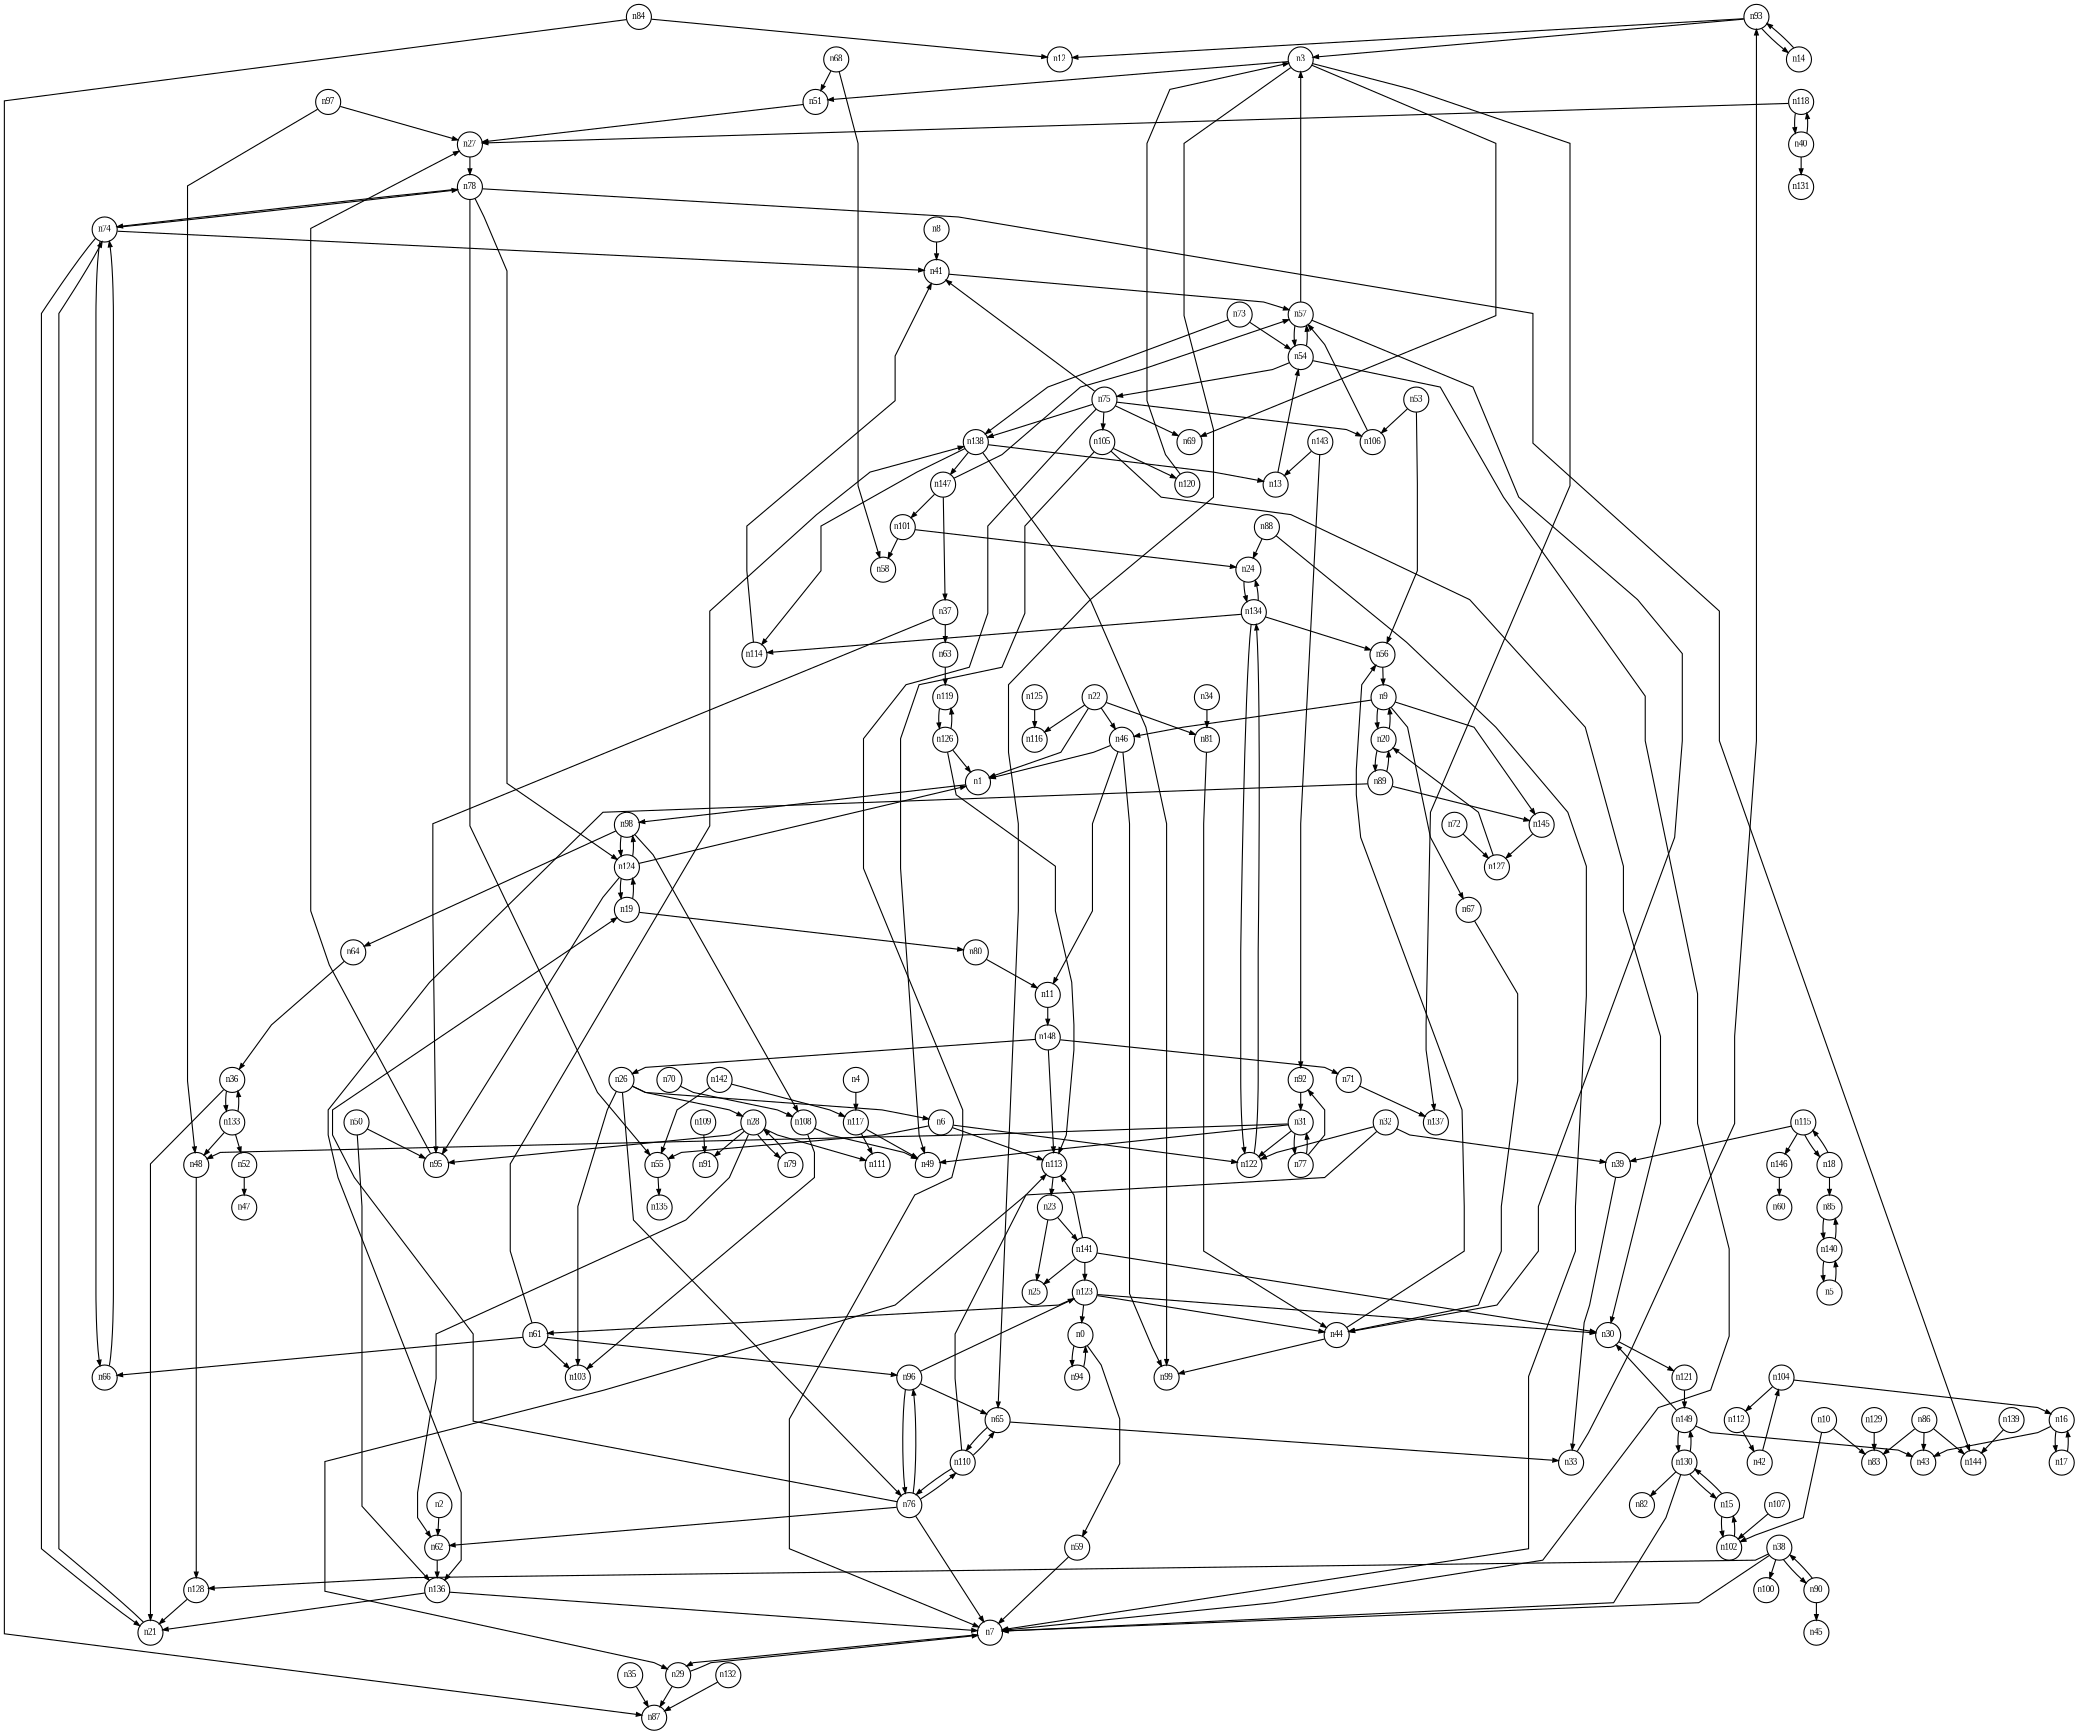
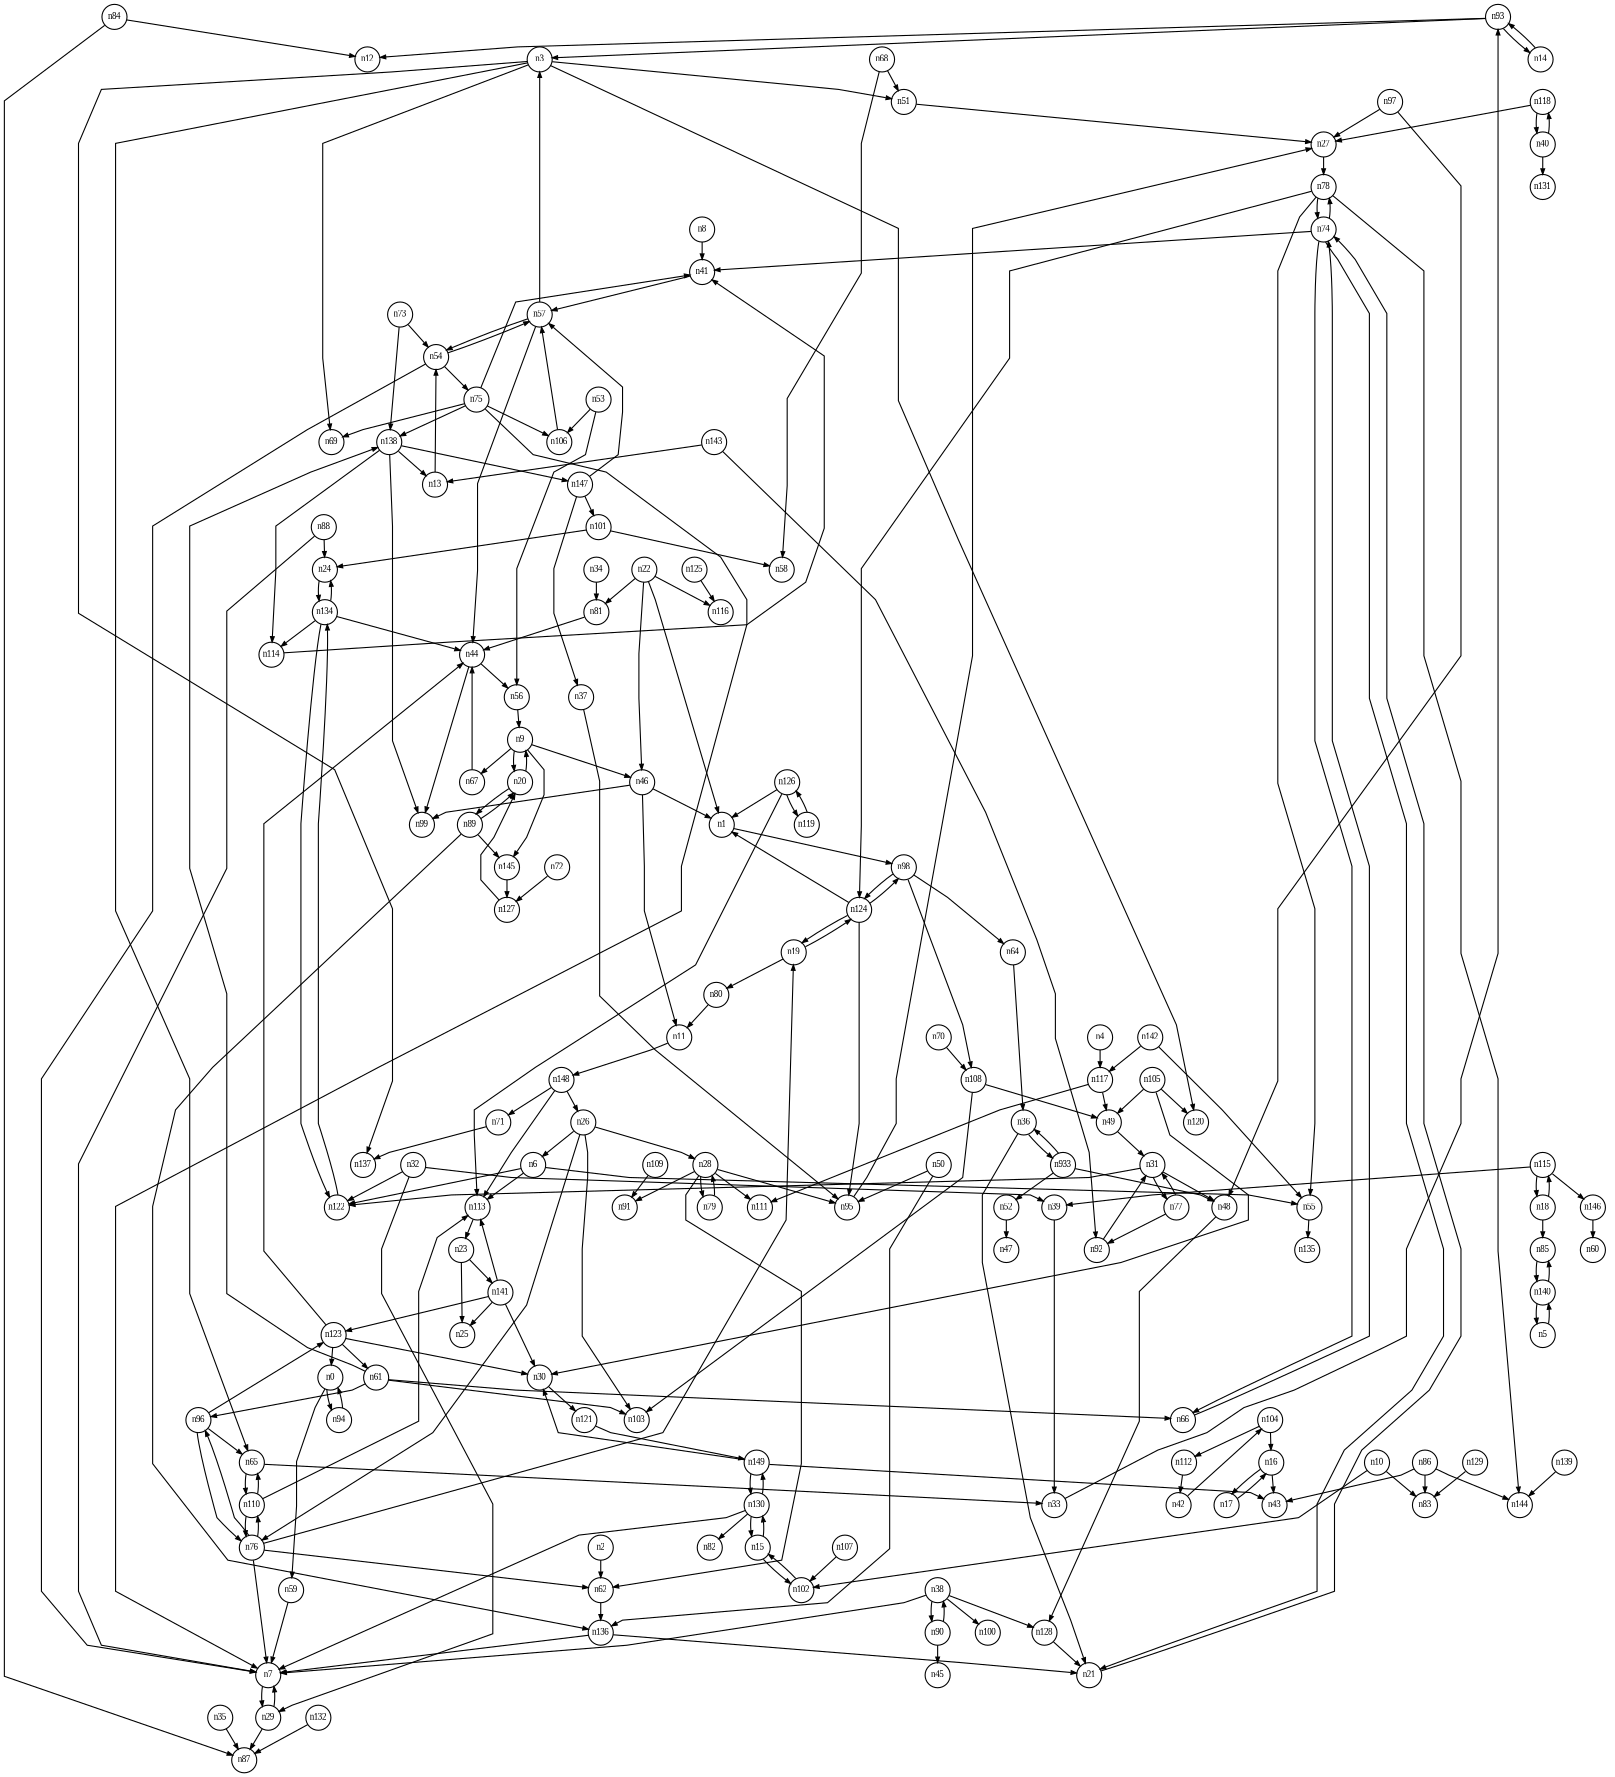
edge "n120" -> "n3": reversed
edge "n75" -> "n105": removed
edge "n134" -> "n56": now "n134" -> "n44"
node "n63": removed
node "n133": label "n133" -> "n933"
edge "n31" -> "n49": reversed
